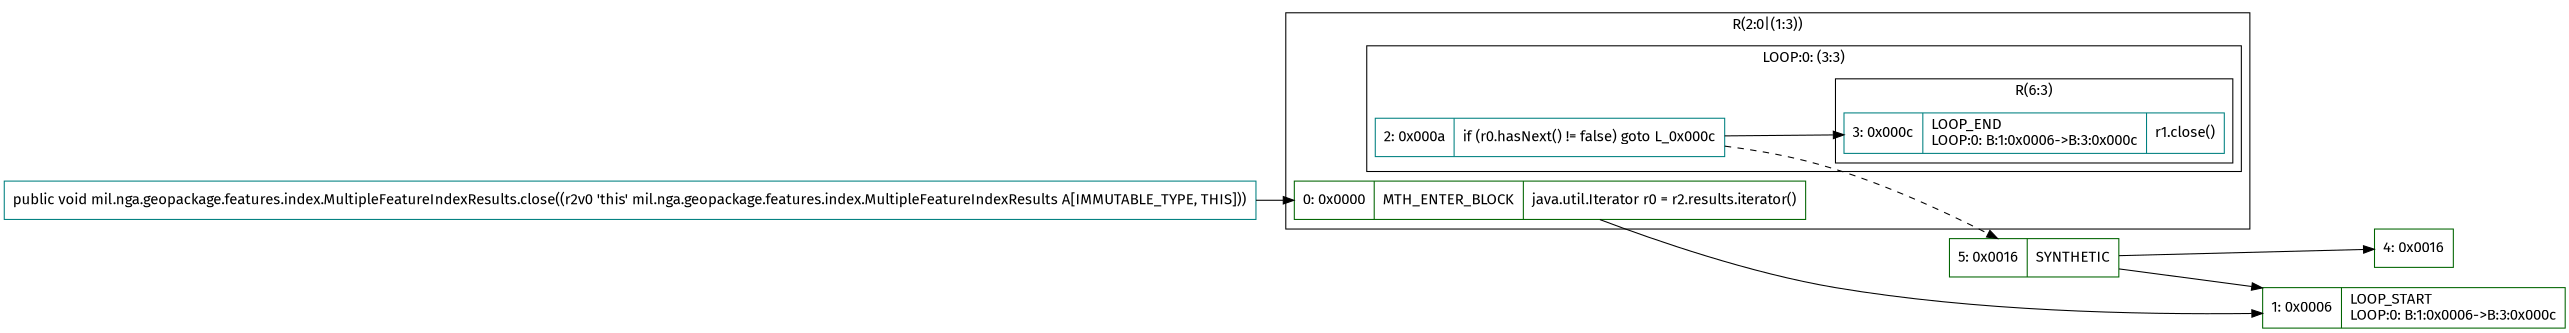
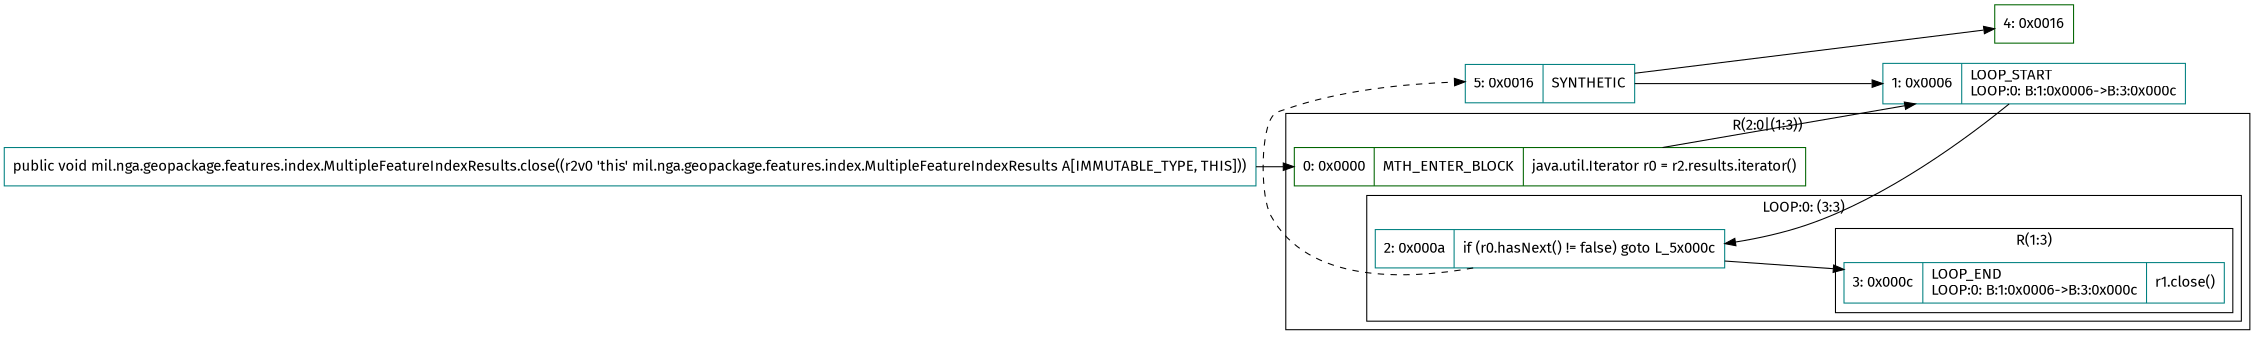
cluster "R(6:3)": label "R(6:3)" -> "R(1:3)"
node "2: 0x000a": text "if (r0.hasNext() != false) goto L_0x000c" -> "if (r0.hasNext() != false) goto L_5x000c"
edge "1: 0x0006" -> "2: 0x000a": added
node "5: 0x0016": color darkgreen -> teal
node "1: 0x0006": color darkgreen -> teal
